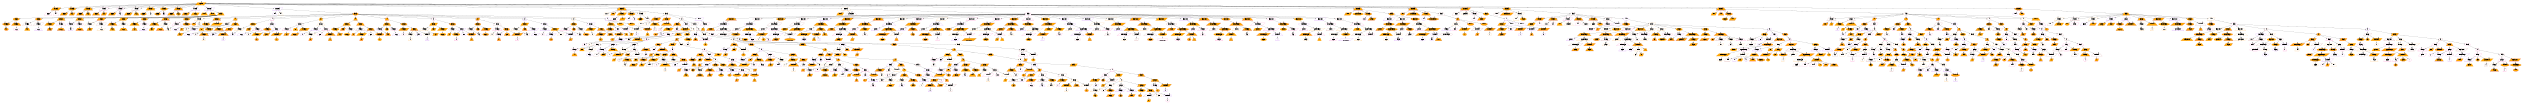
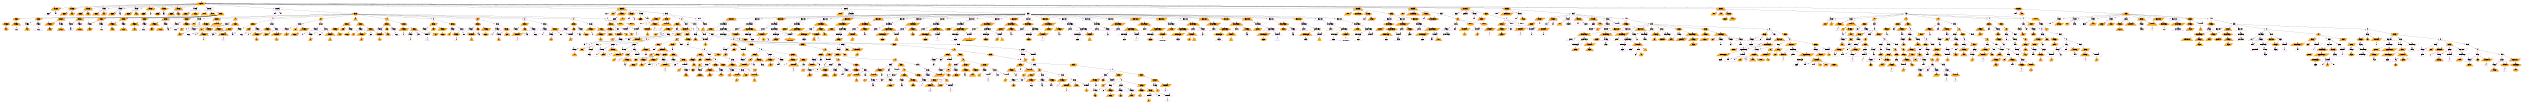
node "X": fillcolor orange -> white
node "success!": label "success!" -> "move!"
